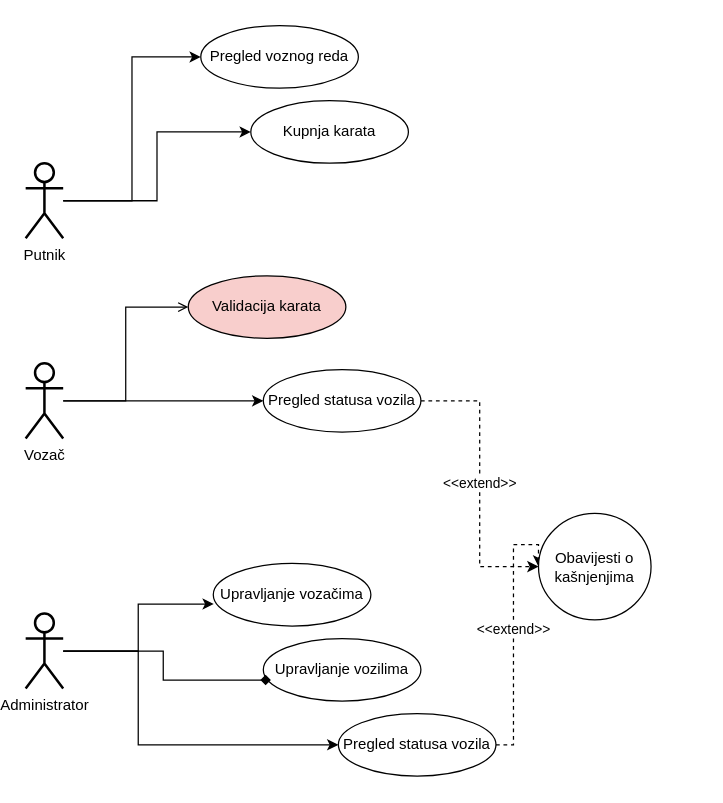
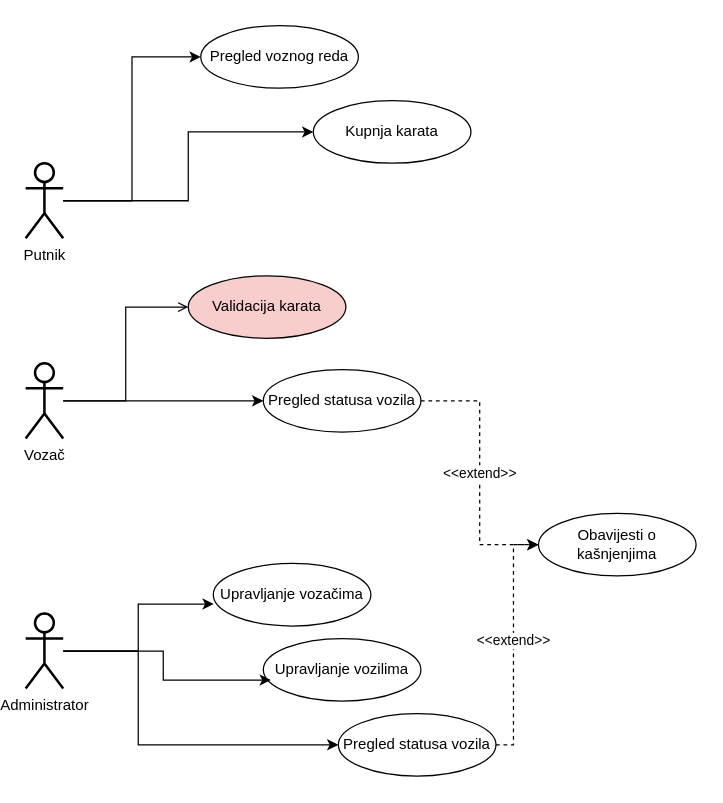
node "Kupnja karata": moved (329, 132) -> (392, 132)
node "Obavijesti o kašnjenjima": size 113x106 -> 158x63
edge "Administrator" -> "Upravljanje vozilima": arrowhead diamond -> classic
